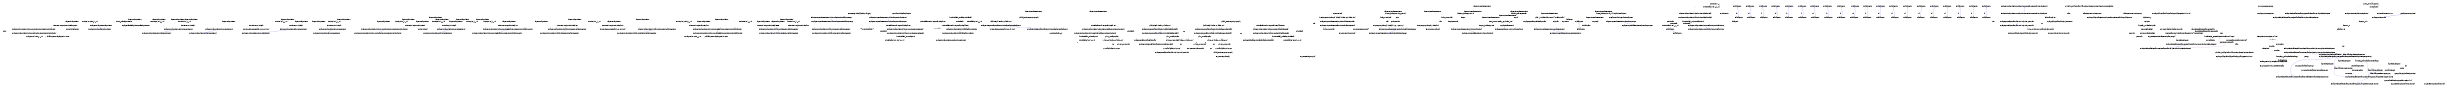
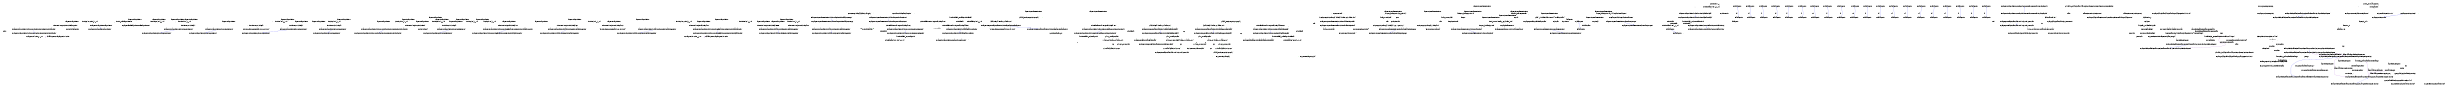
node "moduleWithBasePath.Post[''/Test1''] = d => null": removed
